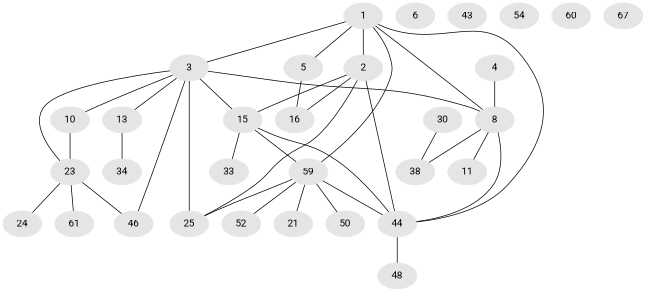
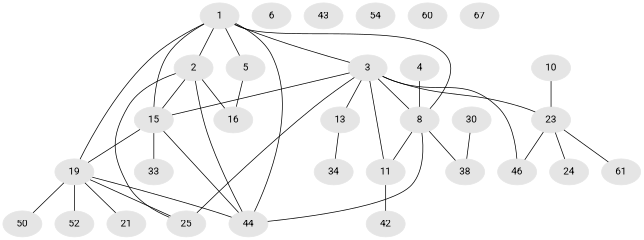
edge "1" -- "15": added
edge "3" -- "10": now "3" -- "11"
node "59": label "59" -> "19"
node "42": added
node "48": removed
